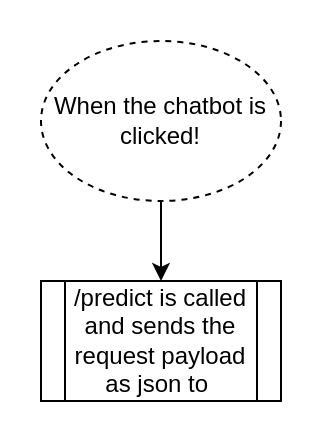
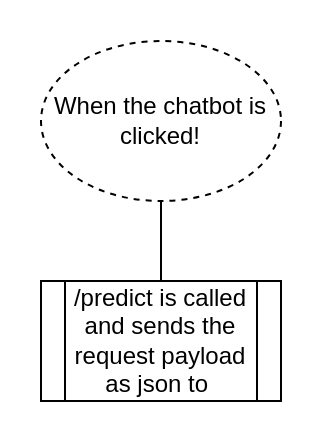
edge "When the chatbot is clicked!" -> "/predict is called and sends the request payload as json to": arrowhead classic -> none
